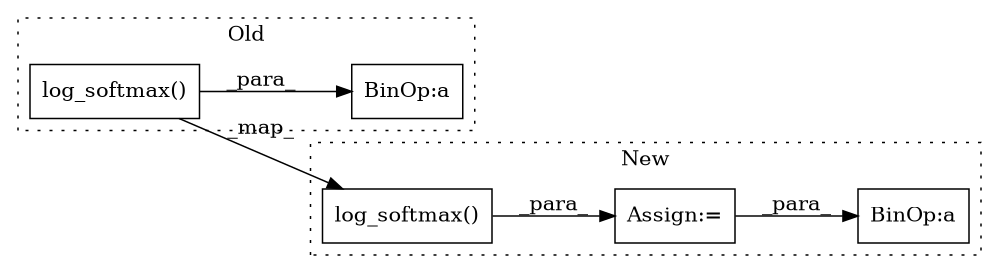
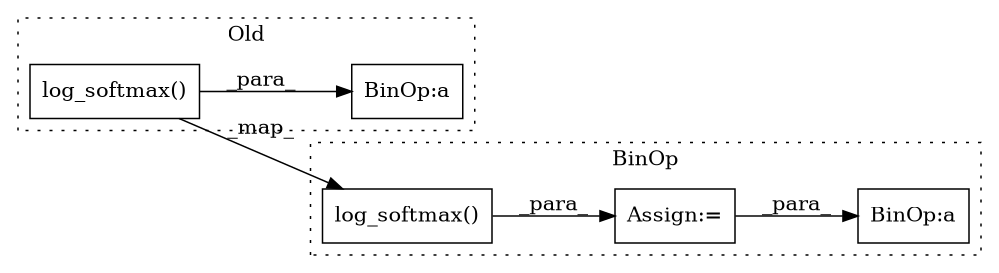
cluster "New": label "New" -> "BinOp"
